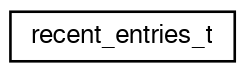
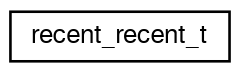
node "recent_entries_t": label "recent_entries_t" -> "recent_recent_t"
